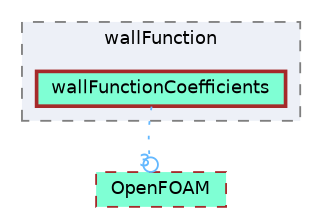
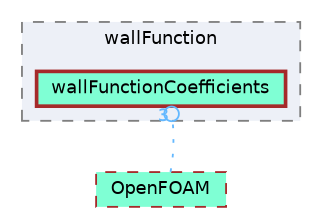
edge "wallFunctionCoefficients" -> "OpenFOAM": reversed
